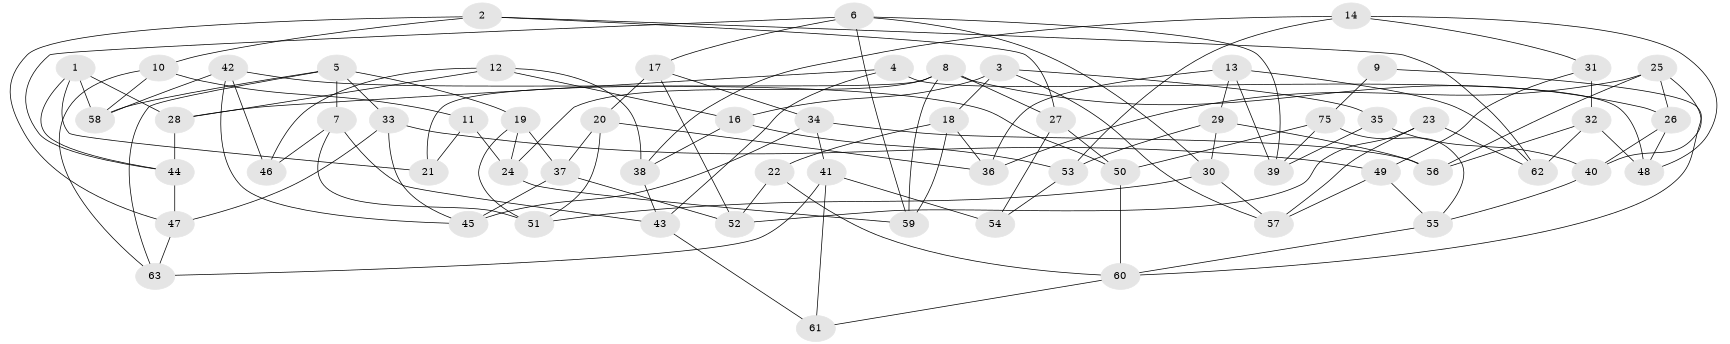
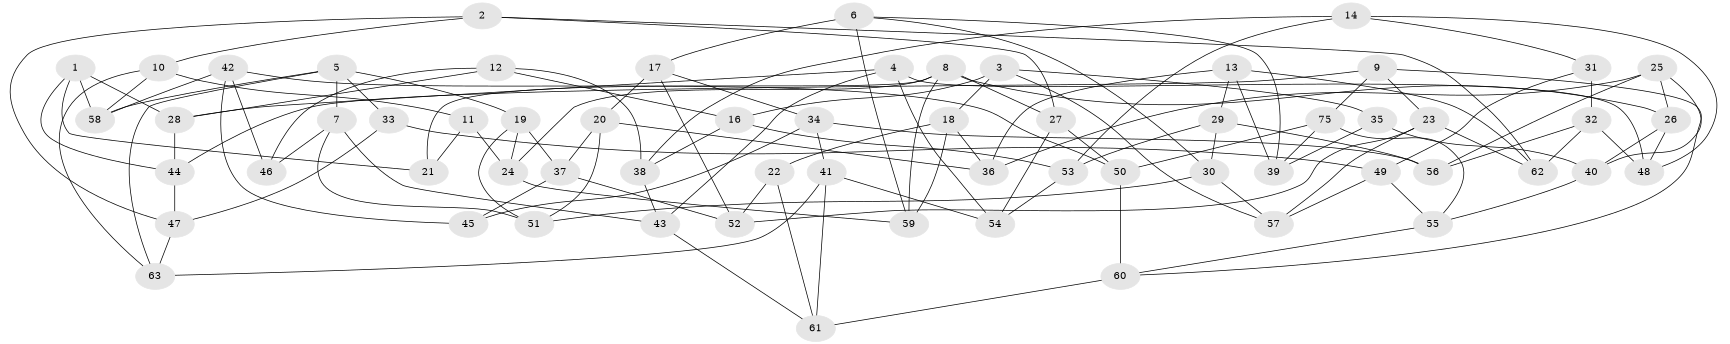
edge "6" -- "44": now "9" -- "44"
edge "9" -- "23": added
edge "4" -- "54": added
edge "33" -- "45": removed
edge "22" -- "60": now "22" -- "61"
